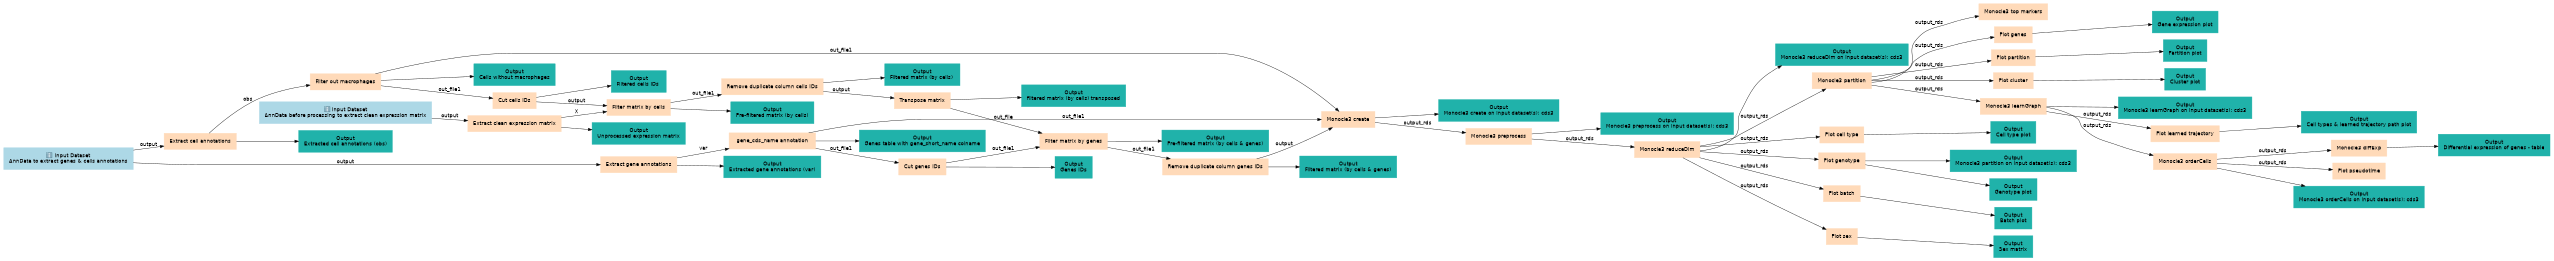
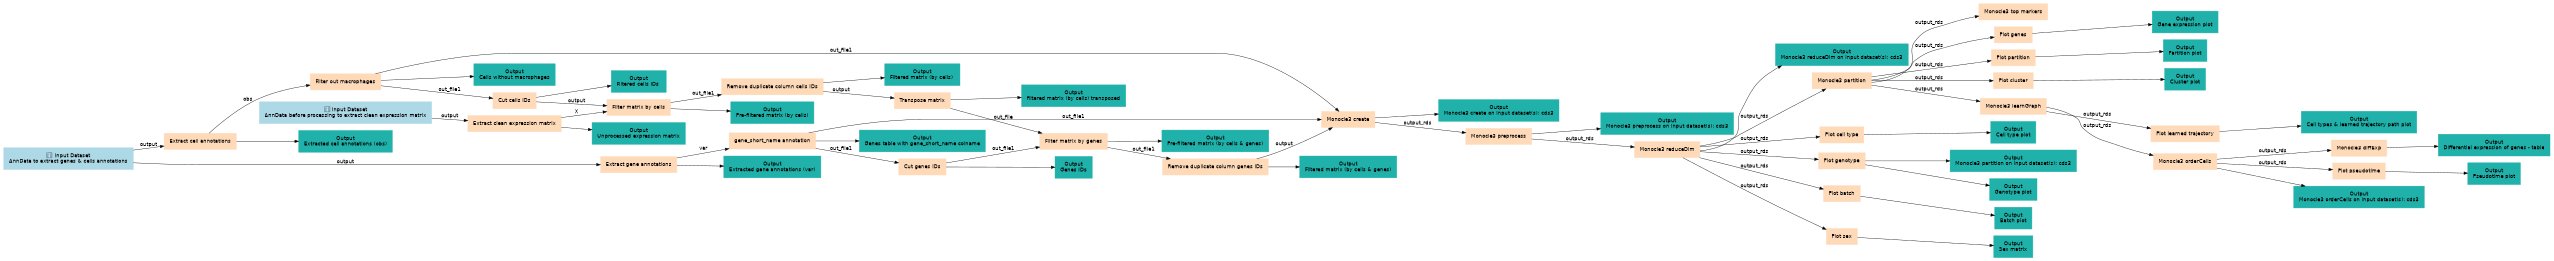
node "Output Monocle3 learnGraph on input dataset(s): cds3": removed
node "gene_cds_name annotation": label "gene_cds_name annotation" -> "gene_short_name annotation"
node "Output Pseudotime plot": added
